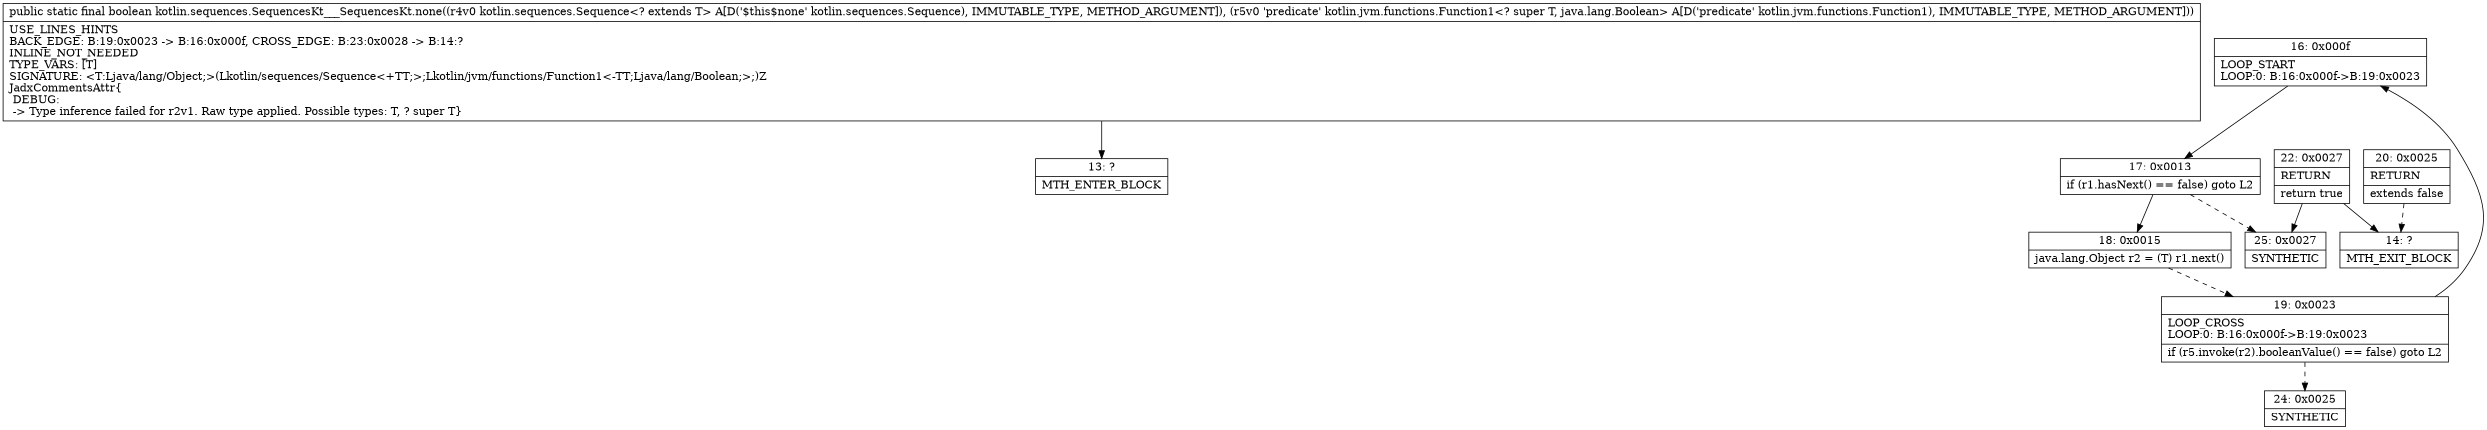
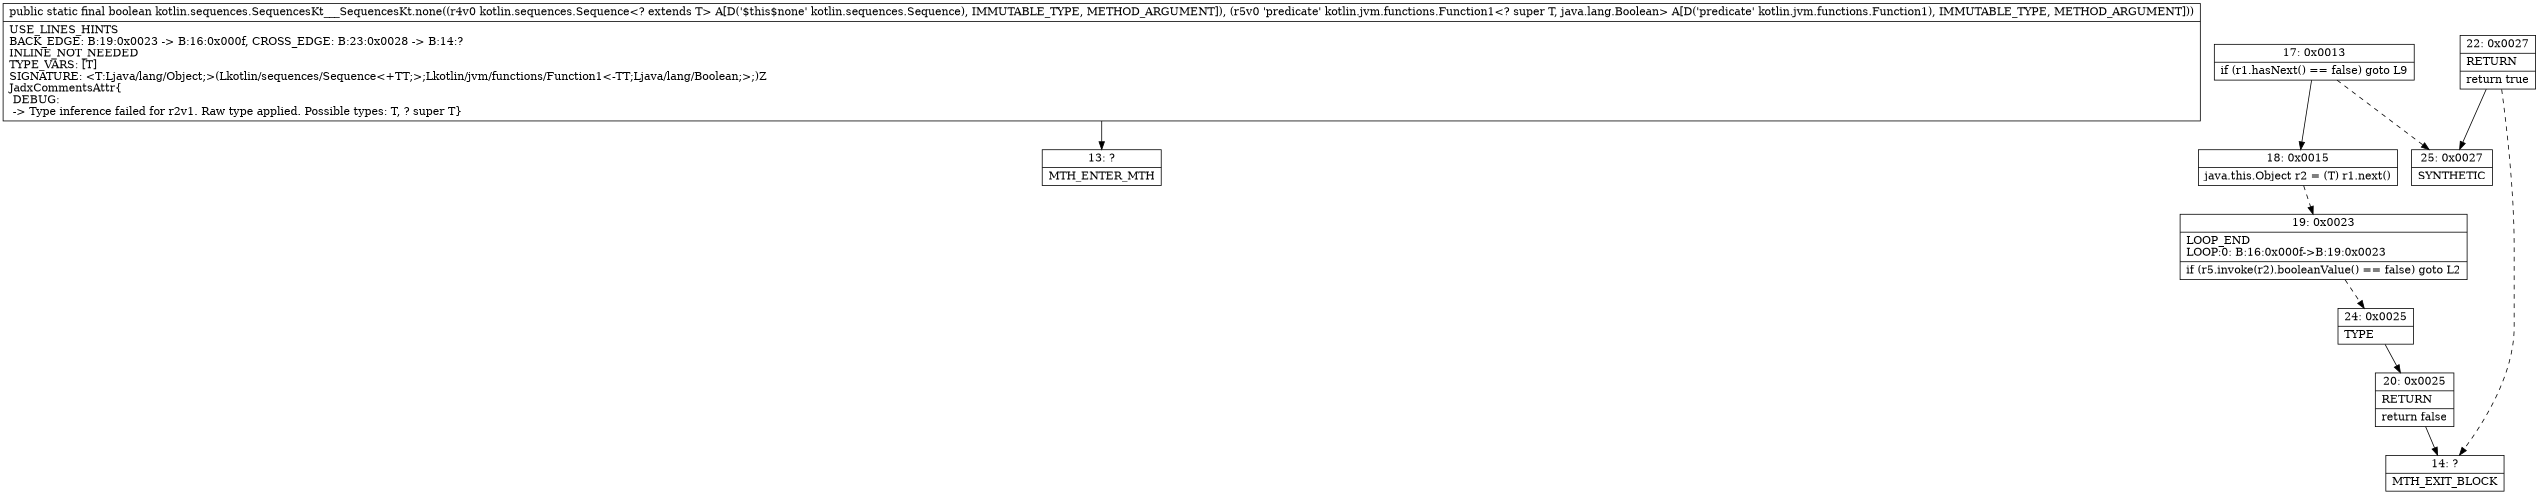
node "16: 0x000f": removed
node "13: ?": text "MTH_ENTER_BLOCK" -> "MTH_ENTER_MTH"
node "17: 0x0013": text "if (r1.hasNext() == false) goto L2" -> "if (r1.hasNext() == false) goto L9"
node "20: 0x0025": text "extends false" -> "return false"
edge "20: 0x0025" -> "14: ?": style dashed -> solid
edge "22: 0x0027" -> "14: ?": style solid -> dashed
node "18: 0x0015": text "java.lang.Object r2 = (T) r1.next()" -> "java.this.Object r2 = (T) r1.next()"
node "19: 0x0023": text "LOOP_CROSS" -> "LOOP_END"
edge "24: 0x0025" -> "20: 0x0025": added
node "24: 0x0025": text "SYNTHETIC" -> "TYPE"
